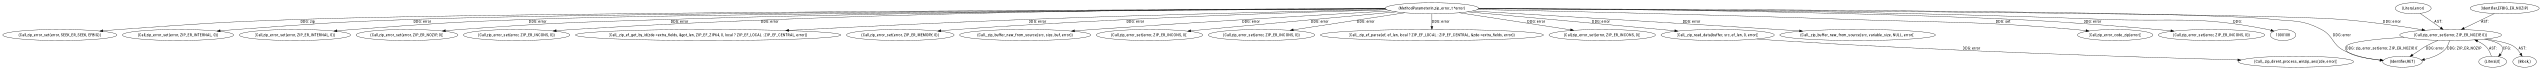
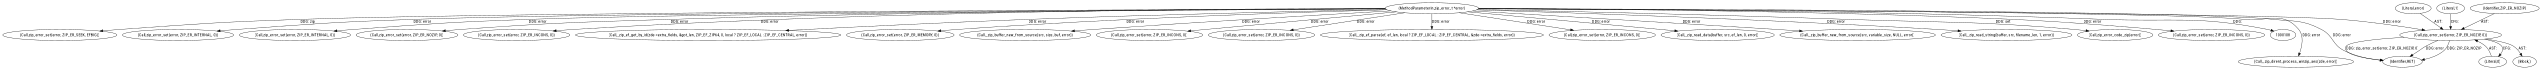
node "(Literal,1)": added
node "(Identifier,EFBIG_ER_NOZIP)": label "(Identifier,EFBIG_ER_NOZIP)" -> "(Identifier,ZIP_ER_NOZIP)"
node "(Call,zip_error_set(error, SEEK_ER_SEEK, EFBIG))": label "(Call,zip_error_set(error, SEEK_ER_SEEK, EFBIG))" -> "(Call,zip_error_set(error, ZIP_ER_SEEK, EFBIG))"
node "(Call,_zip_read_string(buffer, src, filename_len, 1, error))": added
edge "(Call,_zip_read_data(buffer, src, ef_len, 0, error))" -> "(Call,_zip_dirent_process_winzip_aes(zde, error))": now "(MethodParameterIn,zip_error_t *error)" -> "(Call,_zip_dirent_process_winzip_aes(zde, error))"
